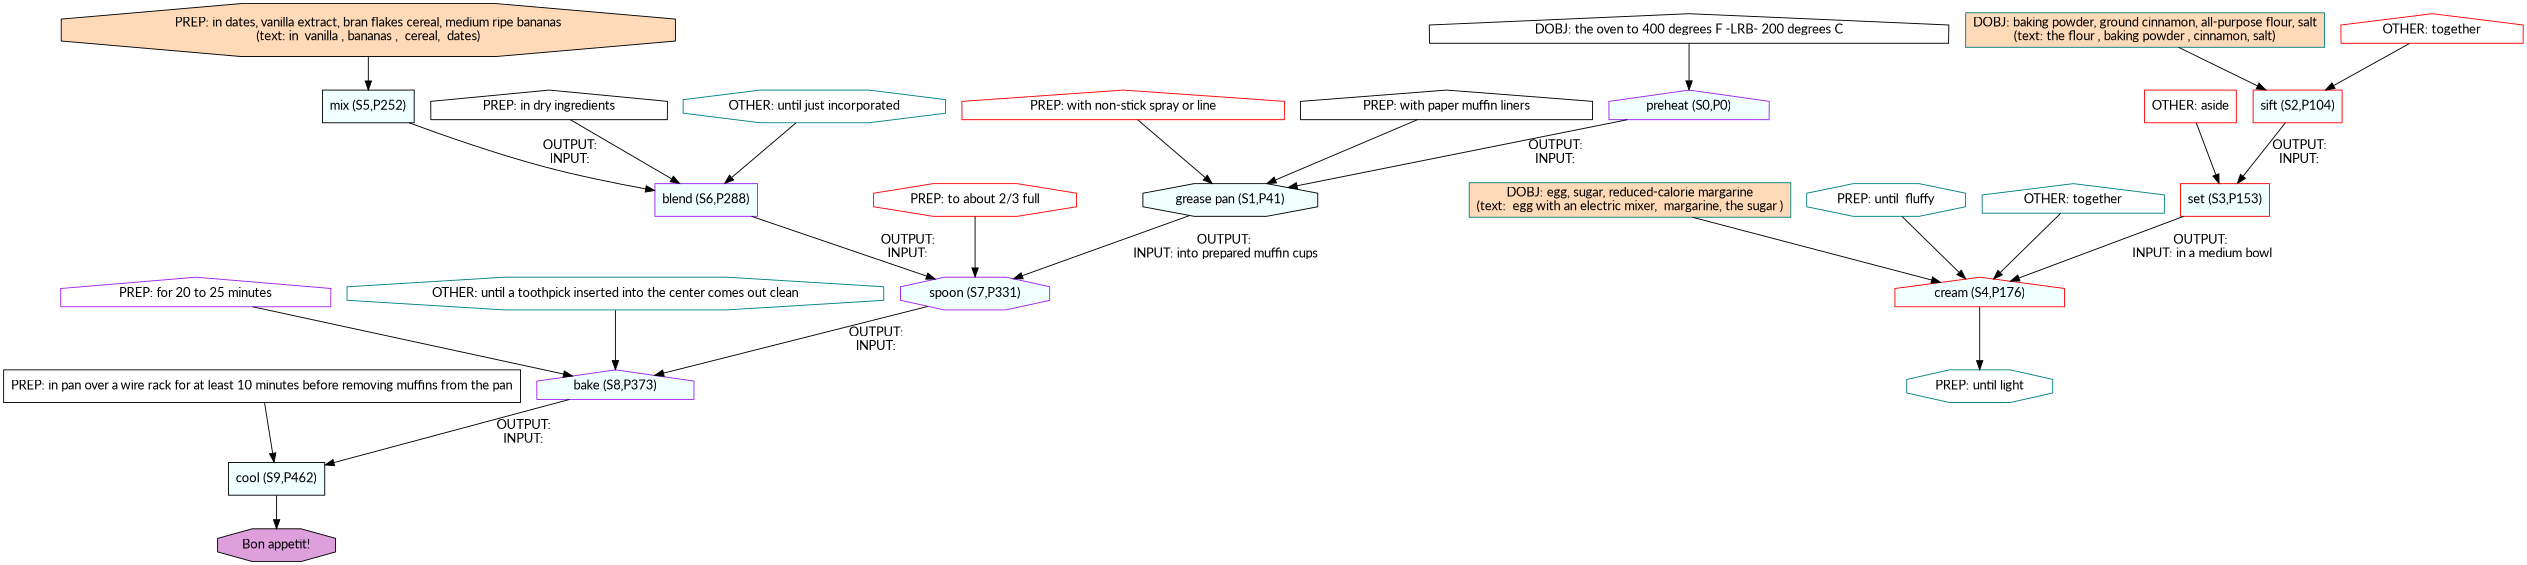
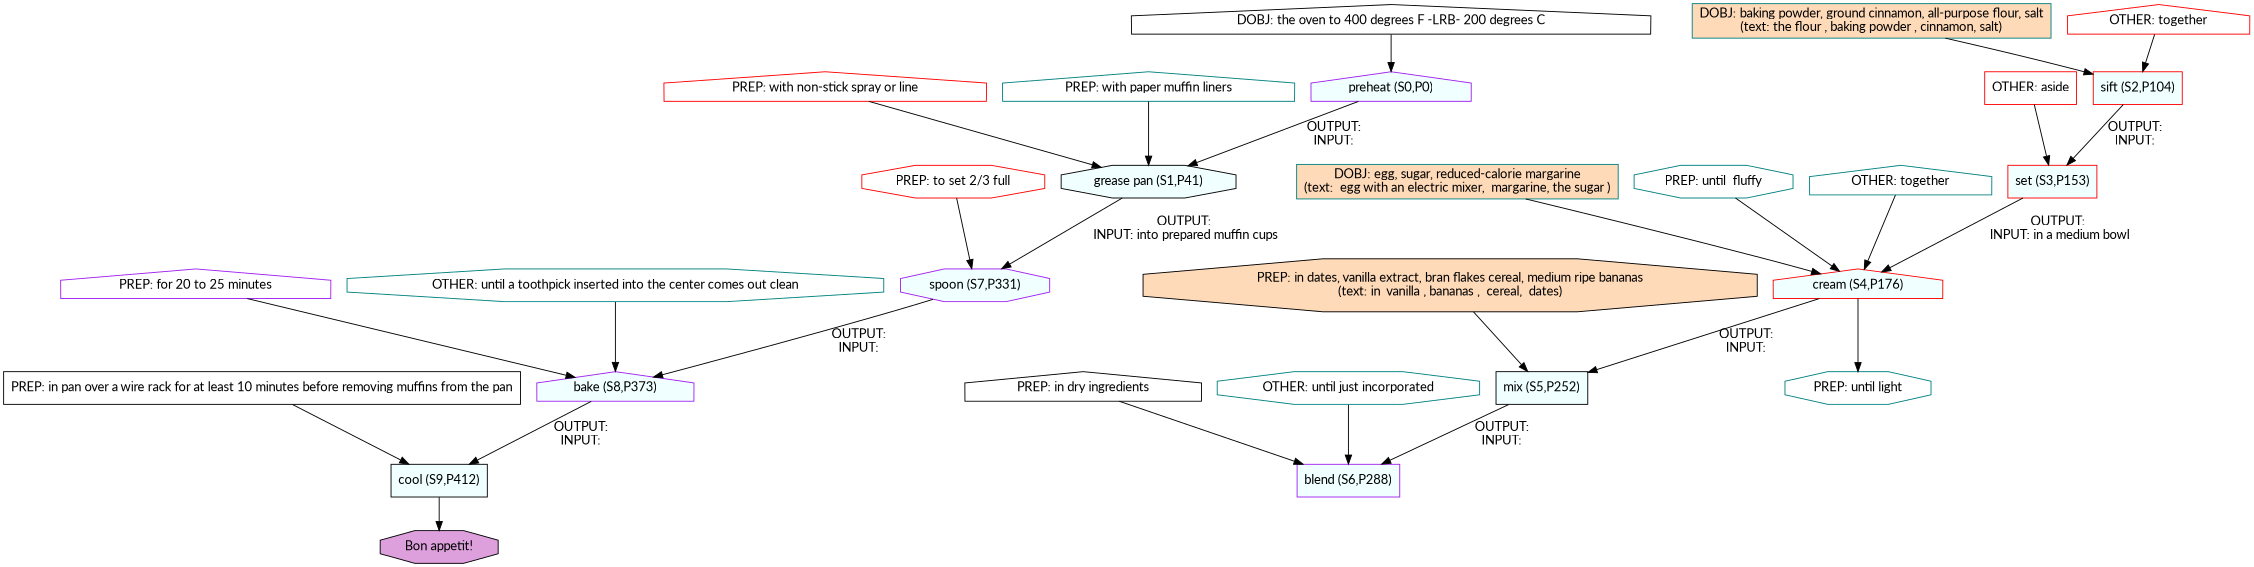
node "PREP: with paper muffin liners": color black -> teal
node "PREP: to about 2/3 full": label "PREP: to about 2/3 full" -> "PREP: to set 2/3 full"
edge "blend (S6,P288)" -> "spoon (S7,P331)": removed, label "OUTPUT: INPUT:"
edge "cream (S4,P176)" -> "mix (S5,P252)": added, label "OUTPUT: INPUT:"
node "cool (S9,P462)": label "cool (S9,P462)" -> "cool (S9,P412)"
